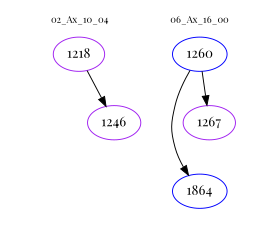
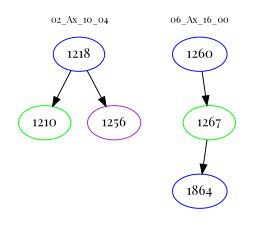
node "1218": color purple -> blue
edge "1260" -> "1864": now "1267" -> "1864"
node "1210": added
node "1246": label "1246" -> "1256"
node "1267": color purple -> green
